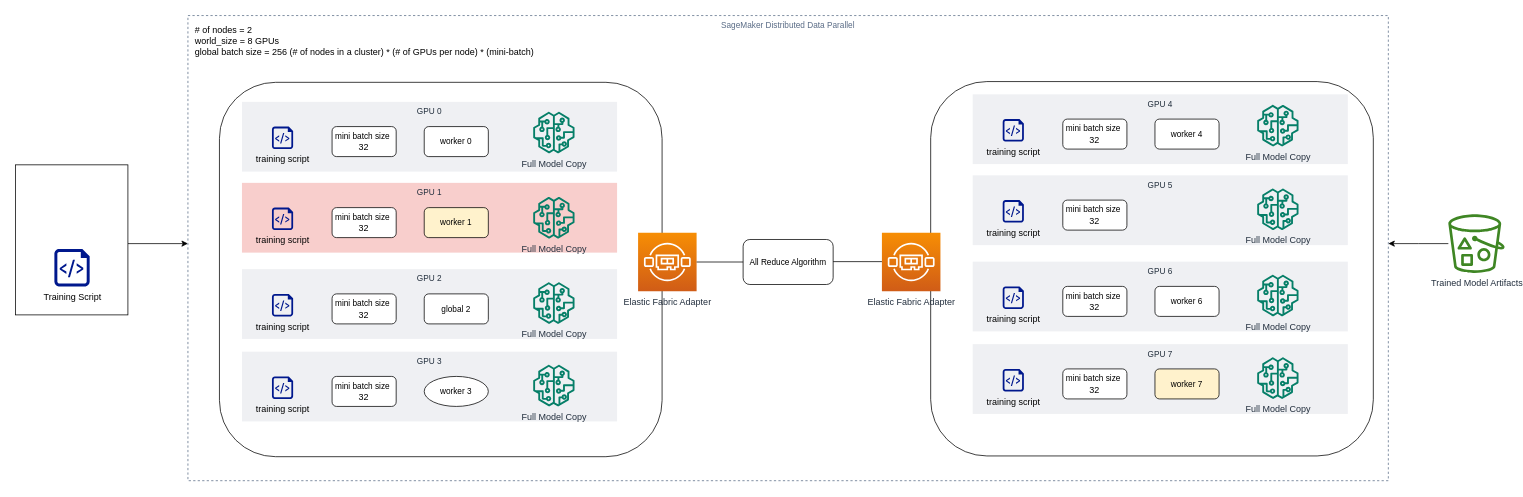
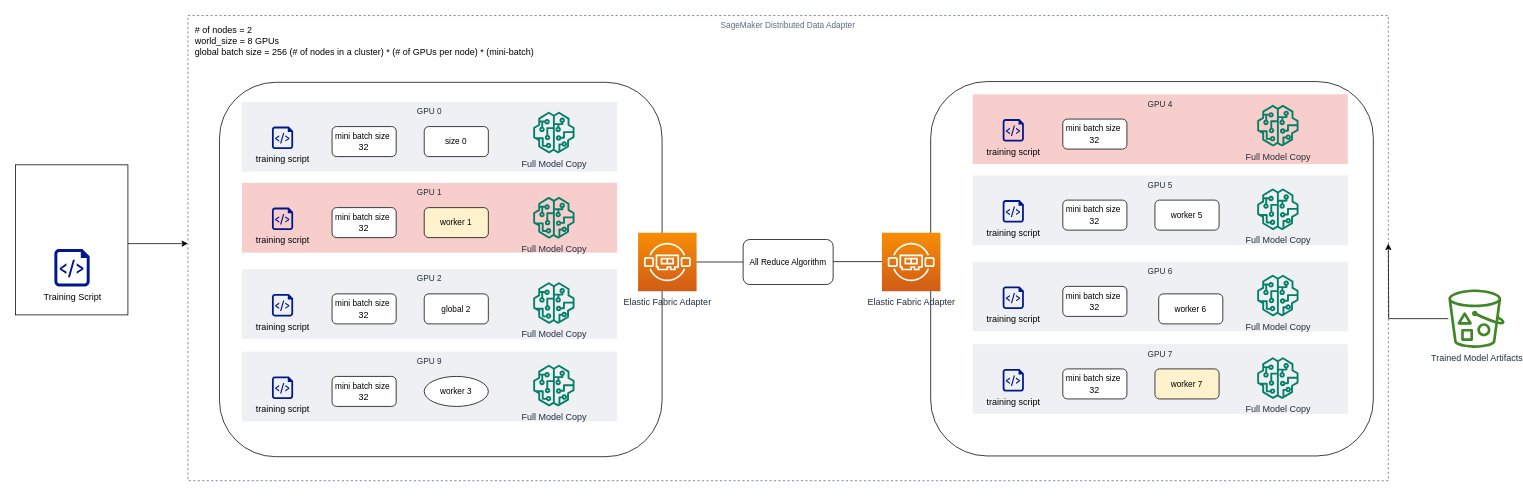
node "SageMaker Distributed Data Parallel": label "SageMaker Distributed Data Parallel" -> "SageMaker Distributed Data Adapter"
node "GPU 4": fillcolor #eff0f3 -> #f8cecc
node "worker 4": removed
node "worker 0": label "worker 0" -> "size 0"
node "worker 5": added
node "Trained Model Artifacts": moved (1476, 243) -> (1476, 318)
node "worker 6": moved (1187, 301) -> (1190, 309)
node "GPU 3": label "GPU 3" -> "GPU 9"
